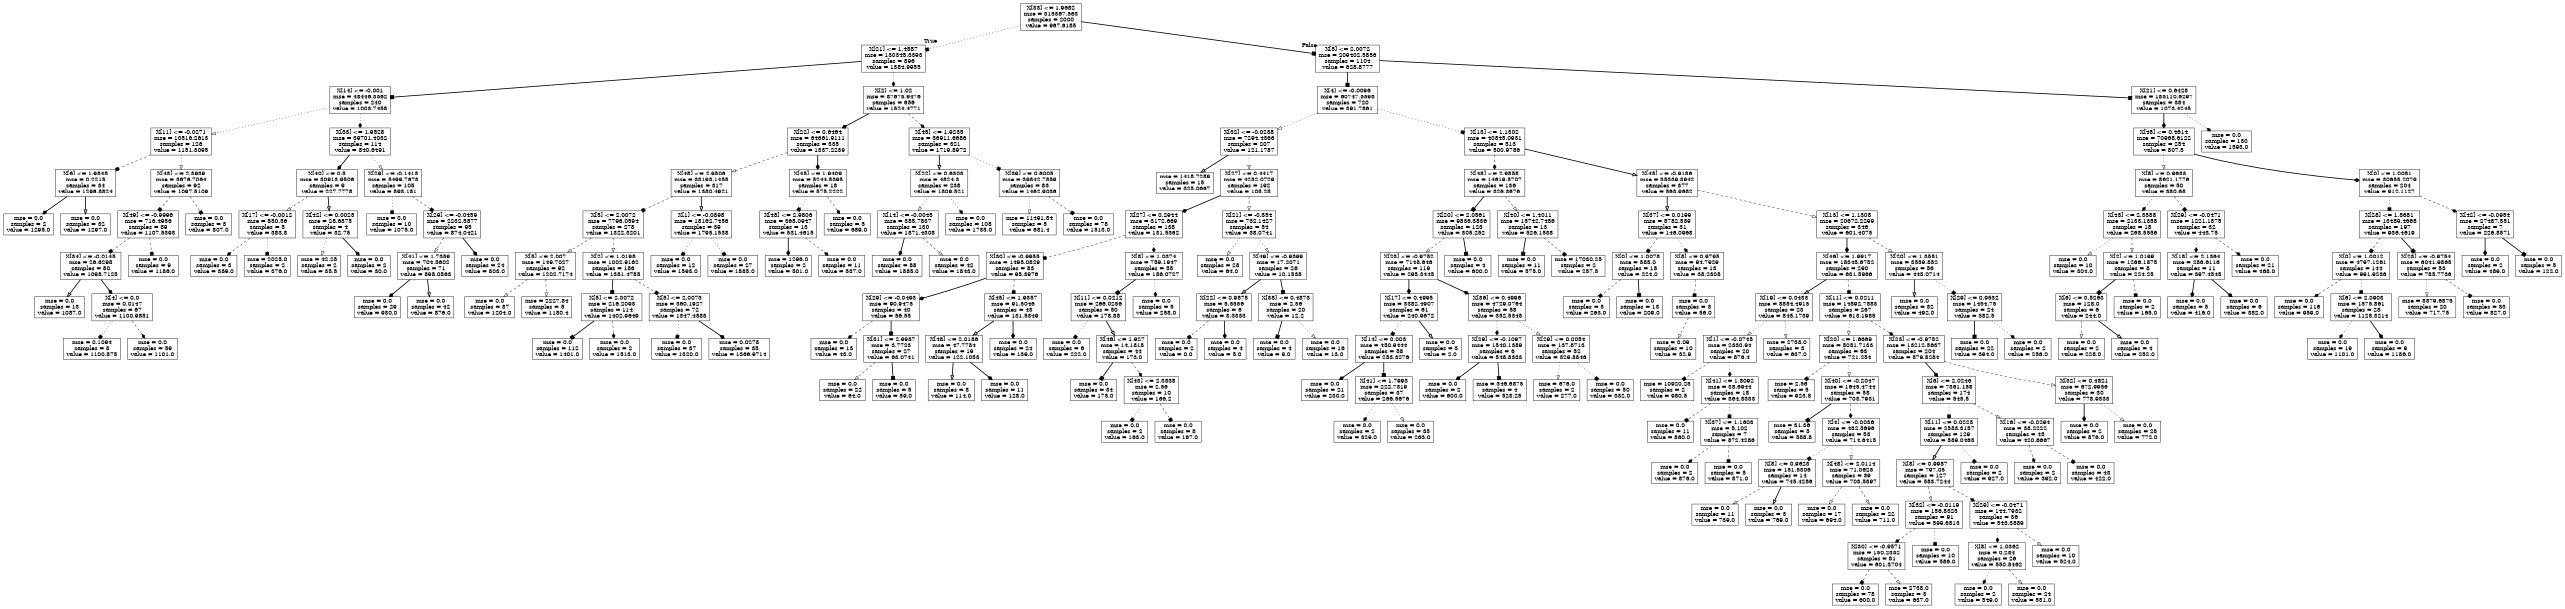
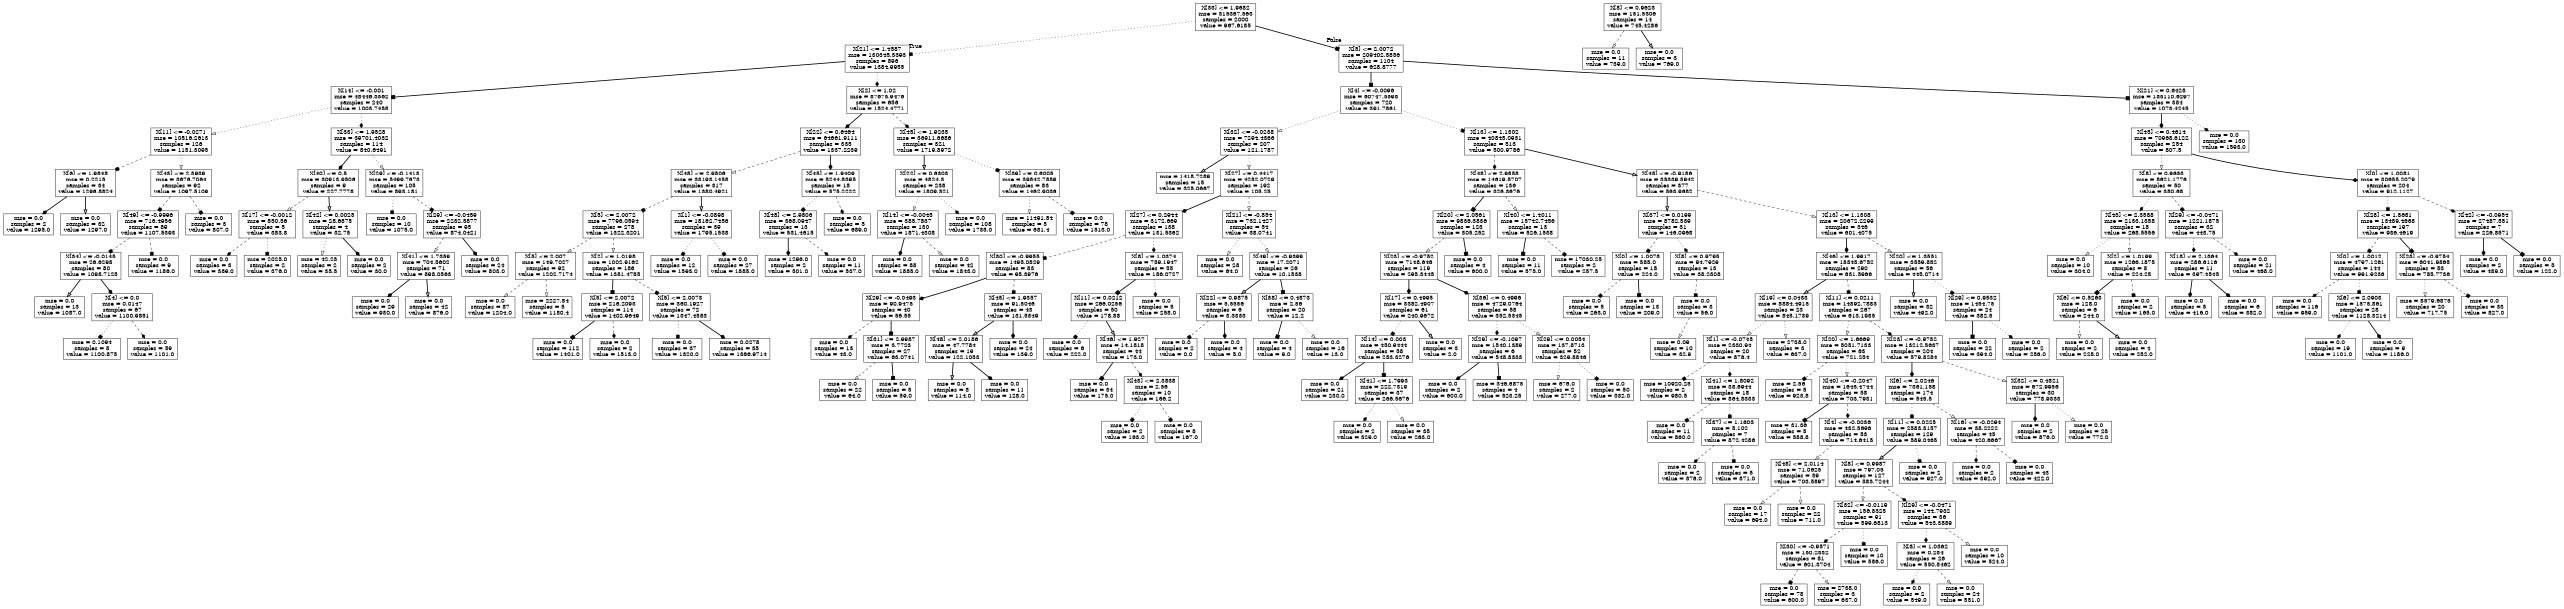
edge "X[4] <= -0.0036 mse = 432.5696 samples = 53 value = 714.6415" -> "X[48] <= 2.0114 mse = 71.0625 samples = 39 value = 703.5897": style dotted -> dashed
edge "X[4] <= -0.0036 mse = 432.5696 samples = 53 value = 714.6415" -> "X[8] <= 0.9623 mse = 151.5306 samples = 14 value = 745.4286": removed
